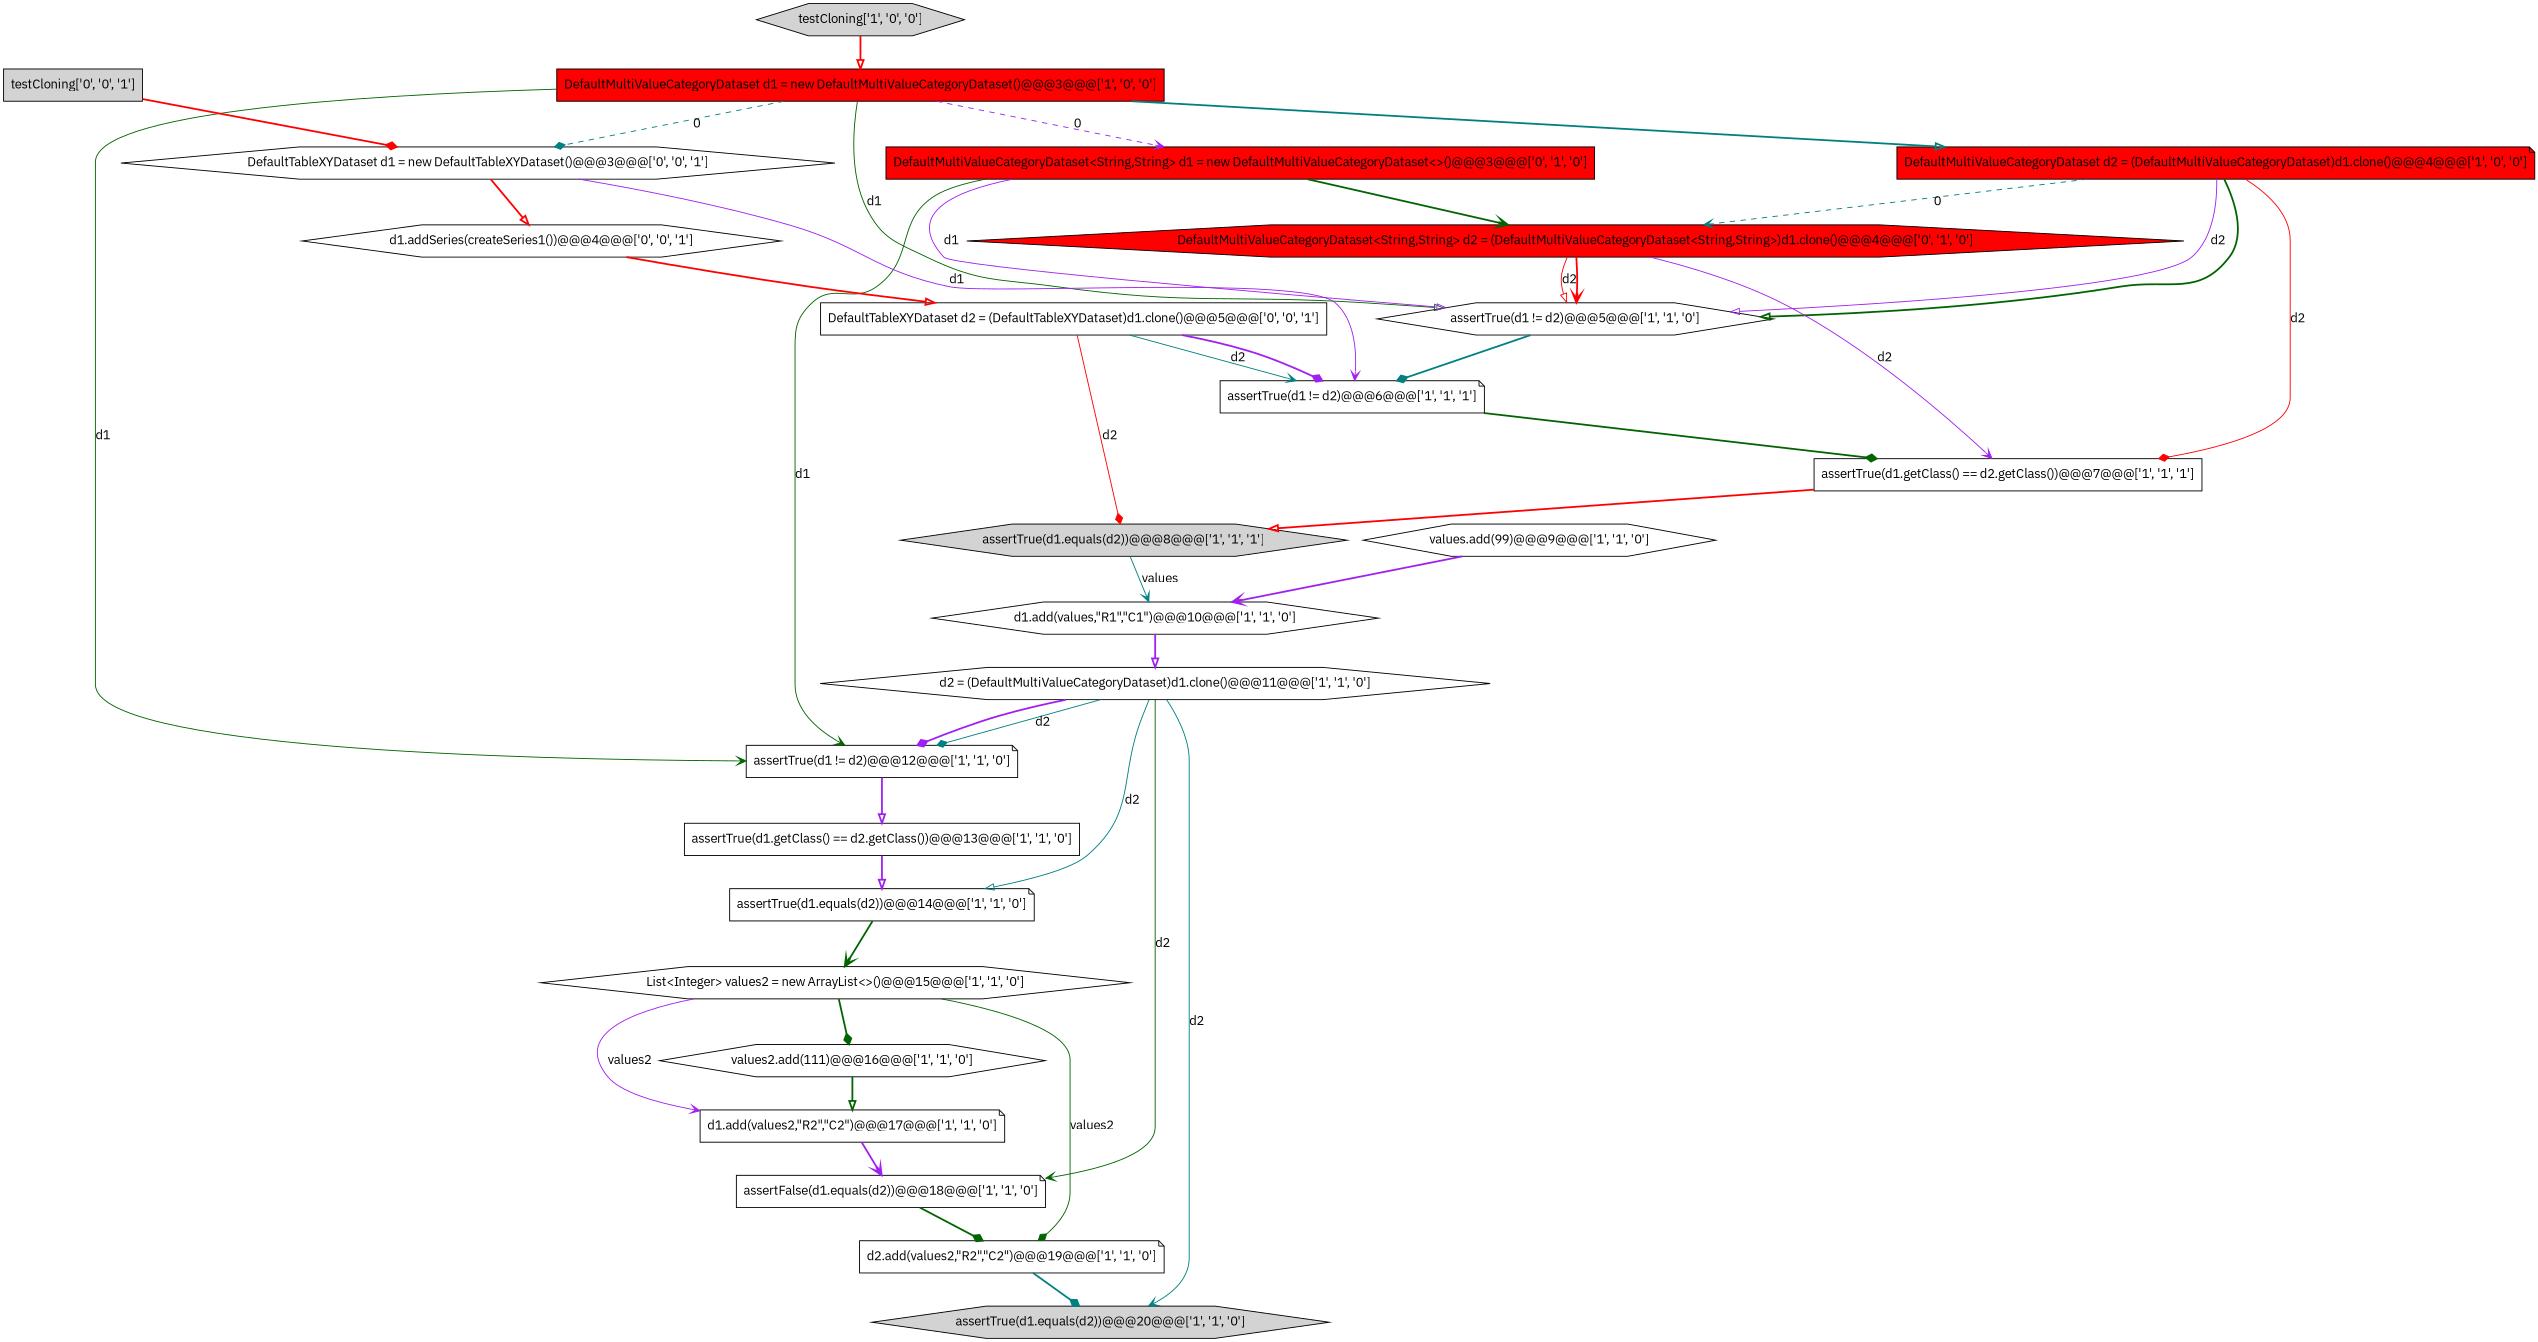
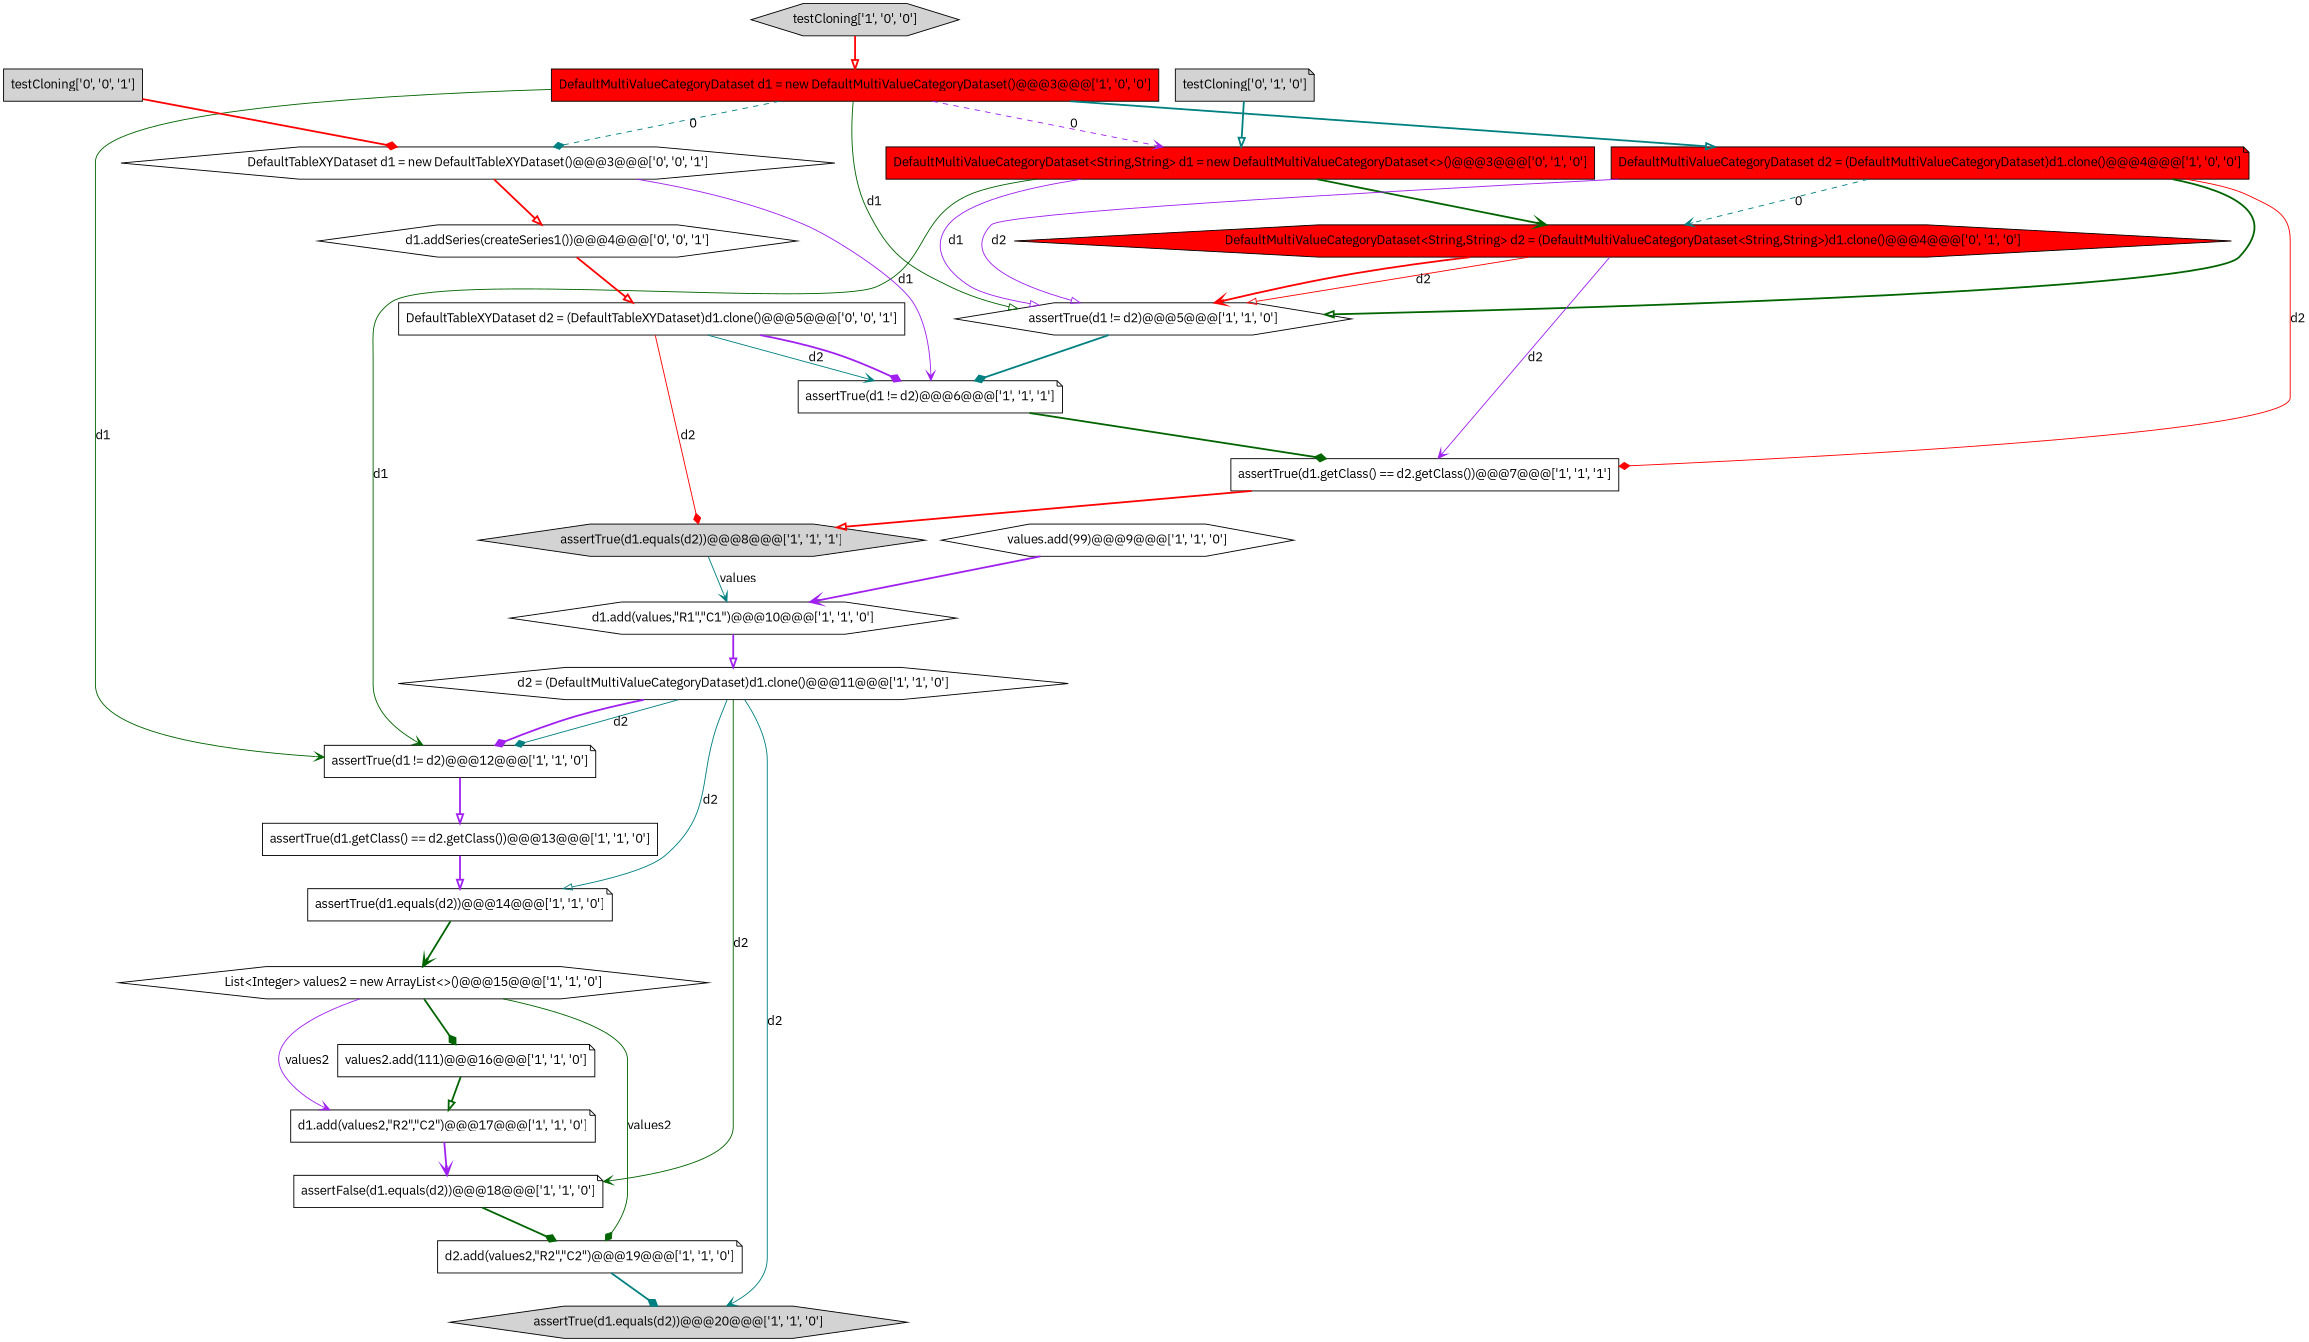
node "testCloning['0', '1', '0']": added
node "values2.add(111)@@@16@@@['1', '1', '0']": shape hexagon -> note
